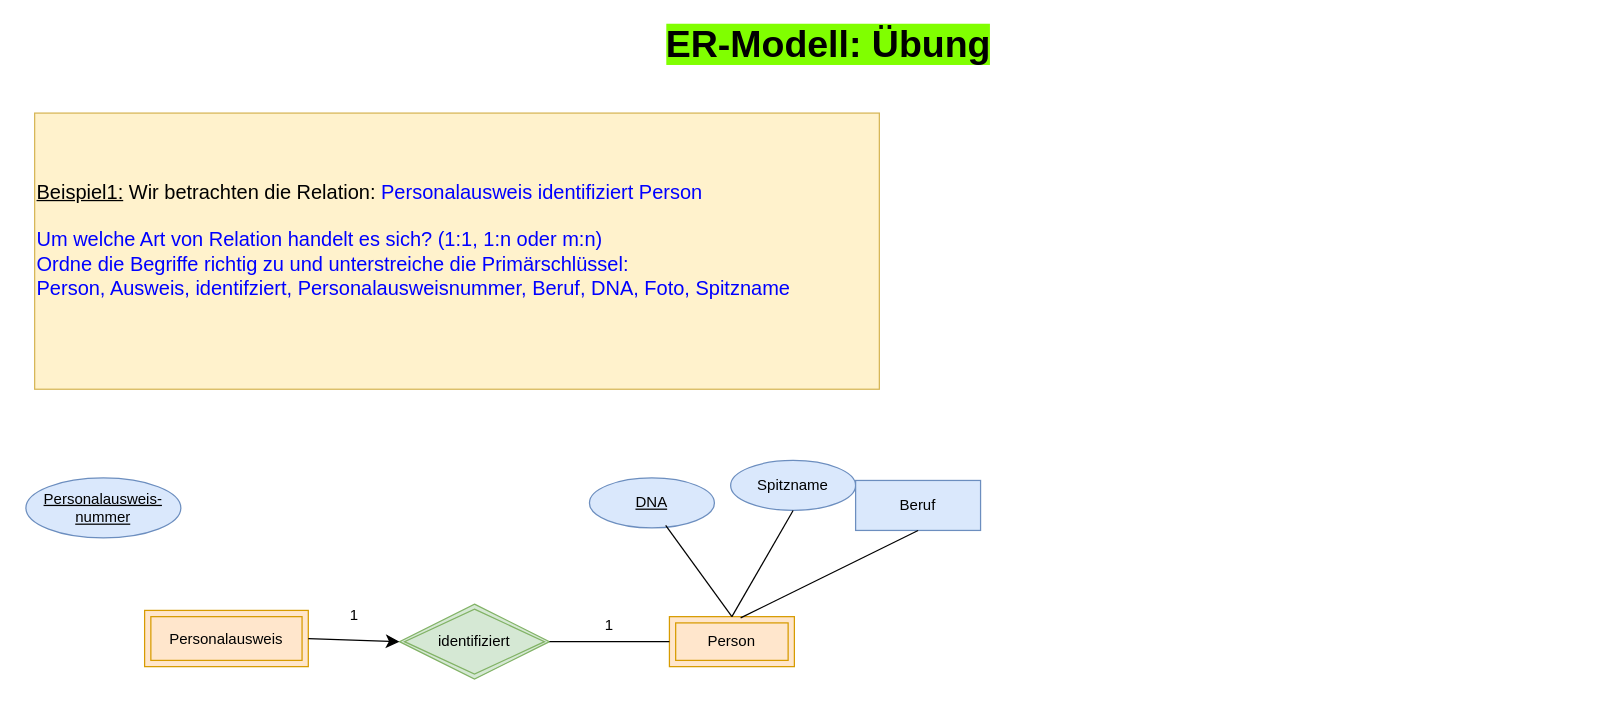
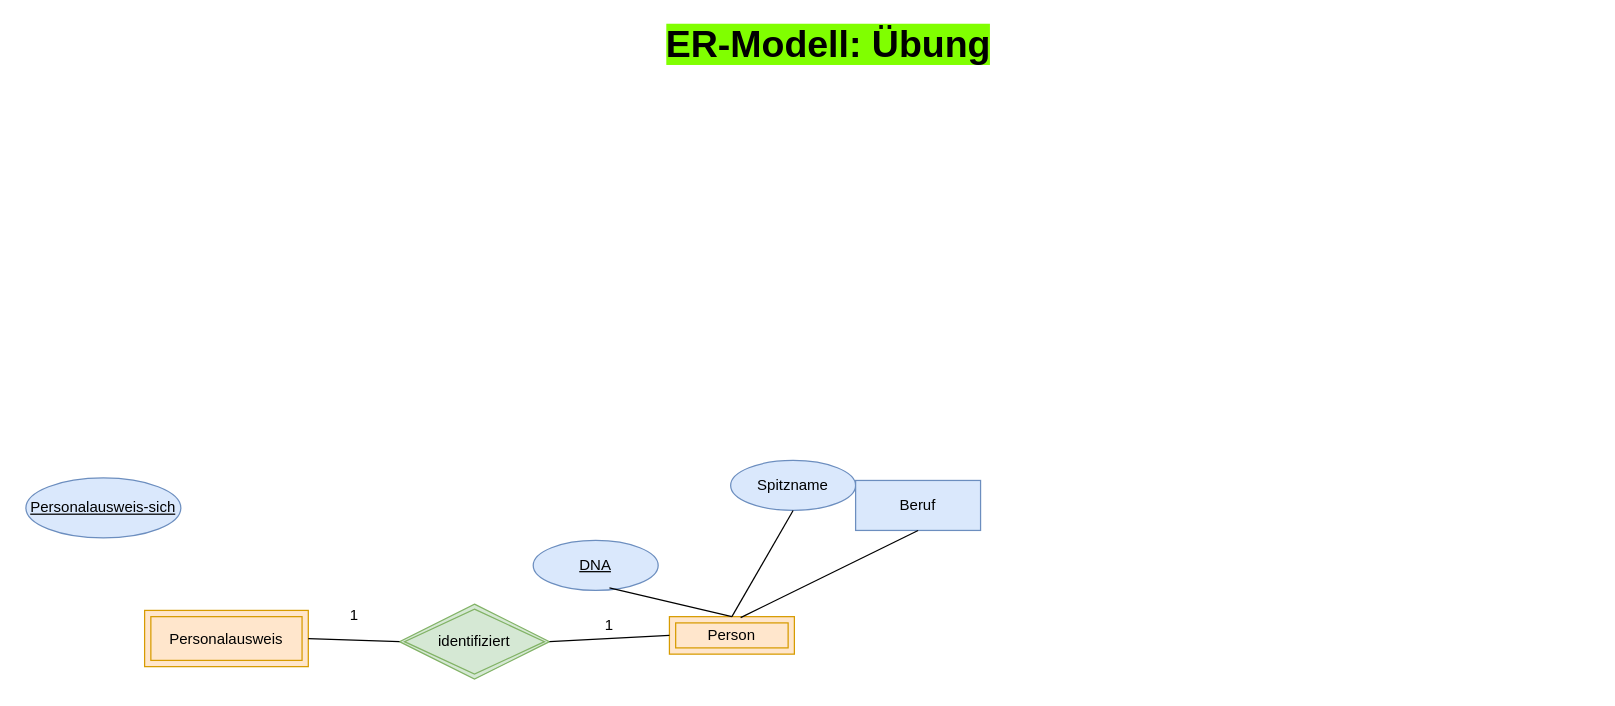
node "Beispiel1: Wir betrachten die Relation: Personalausweis identifiziert Person Um welche Art von Relation handelt es sich? (1:1, 1:n oder m:n) Ordne die Begriffe richtig zu und unterstreiche die Primärschlüssel: Person, Ausweis, identifziert, Personalausweisnummer, Beruf, DNA, Foto, Spitzname": removed
node "DNA": moved (652, 503) -> (596, 566)
node "Personalausweis-nummer": label "Personalausweis-nummer" -> "Personalausweis-sich"
edge "Personalausweis" -> "identifiziert": arrowhead classic -> none
node "Person": size 125x50 -> 125x38
